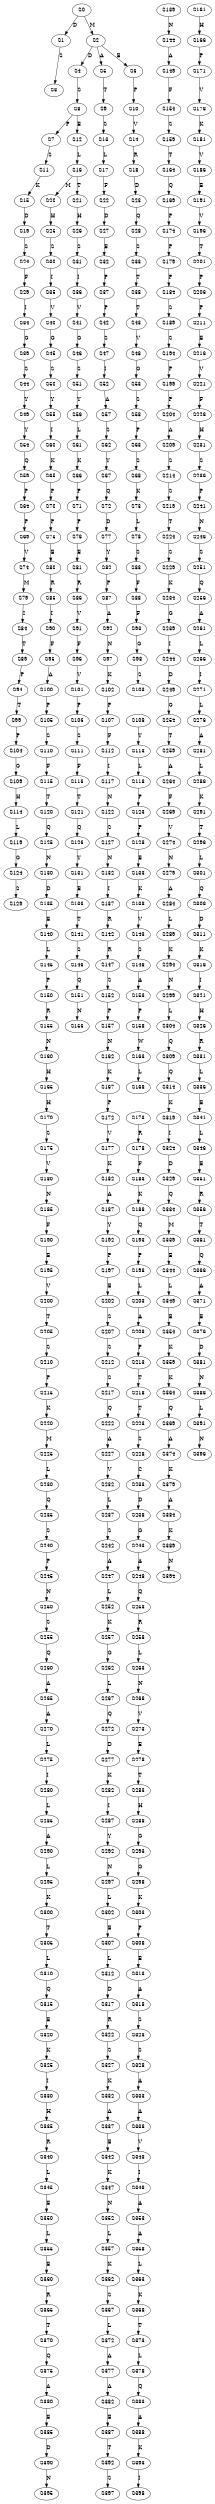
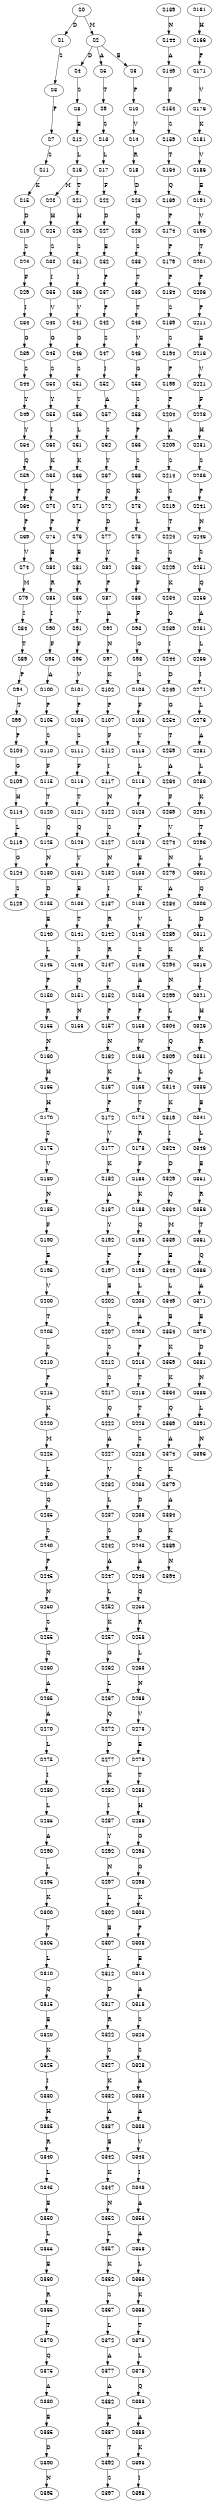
edge "S8" -> "S7": now "S3" -> "S7"
edge "S103" -> "S108": added, label "F"
edge "S168" -> "S173": added, label "T"
